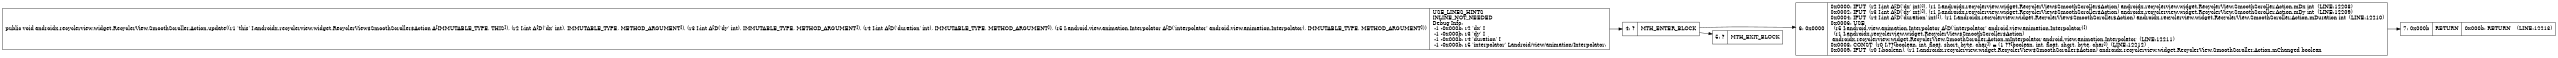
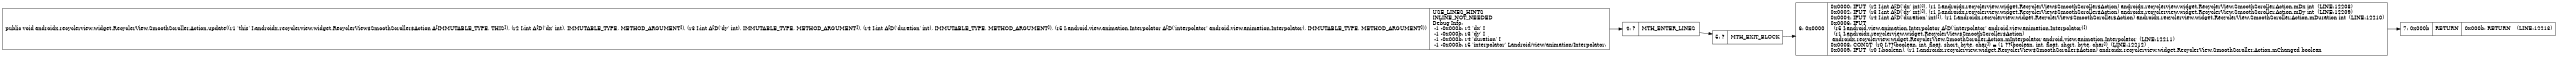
node "6: 0x0000": text "0x0006: USE" -> "0x0006: IPUT"
edge "4: ?" -> "6: 0x0000": now "5: ?" -> "6: 0x0000"
node "4: ?": text "MTH_ENTER_BLOCK" -> "MTH_ENTER_LINES"
